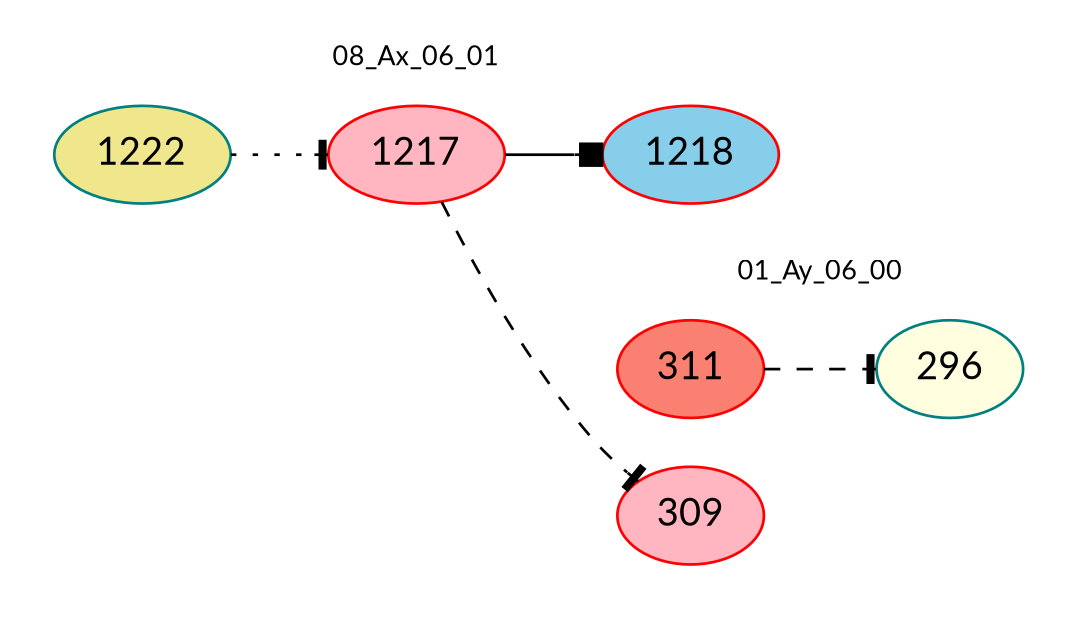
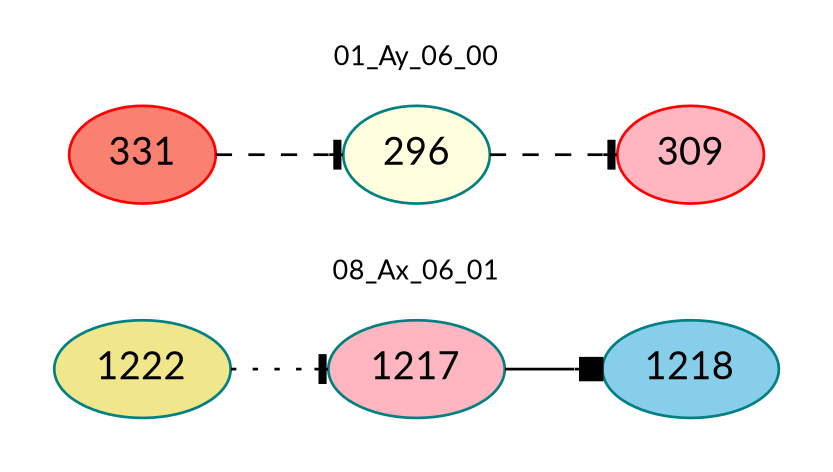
node "1217": color red -> teal
node "1218": color red -> teal
edge "1217" -> "309": now "296" -> "309"
node "311": label "311" -> "331"
